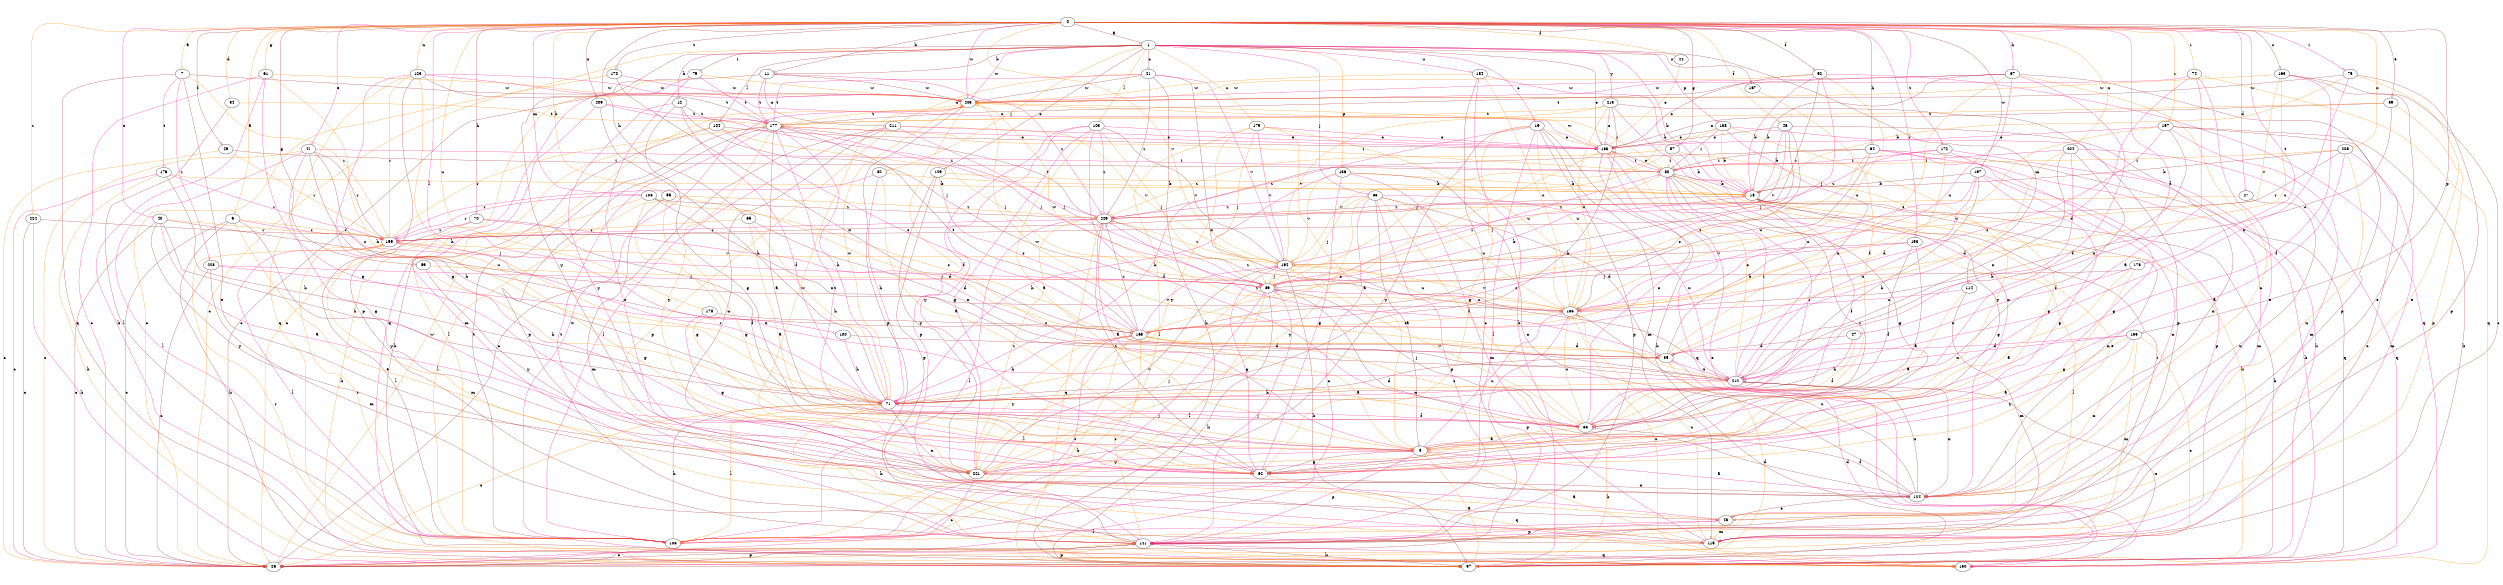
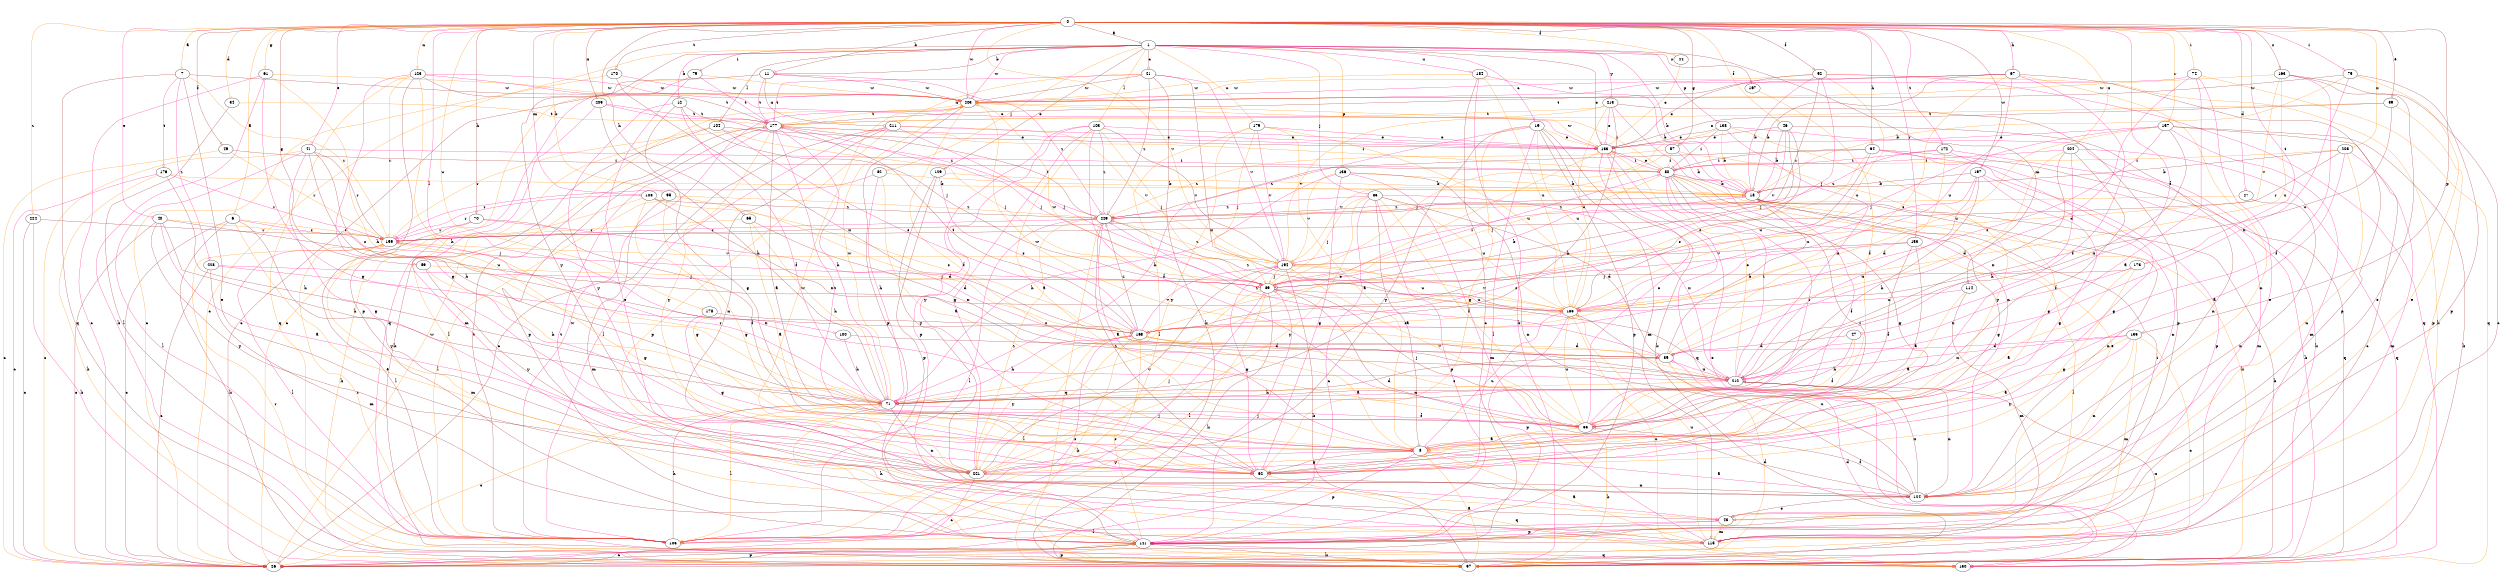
edge "157" -> "89": added, label "j"
edge "52" -> "97": added, label "k"
